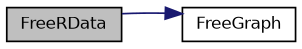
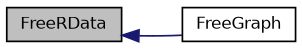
edge "FreeRData" -> "FreeGraph": reversed
